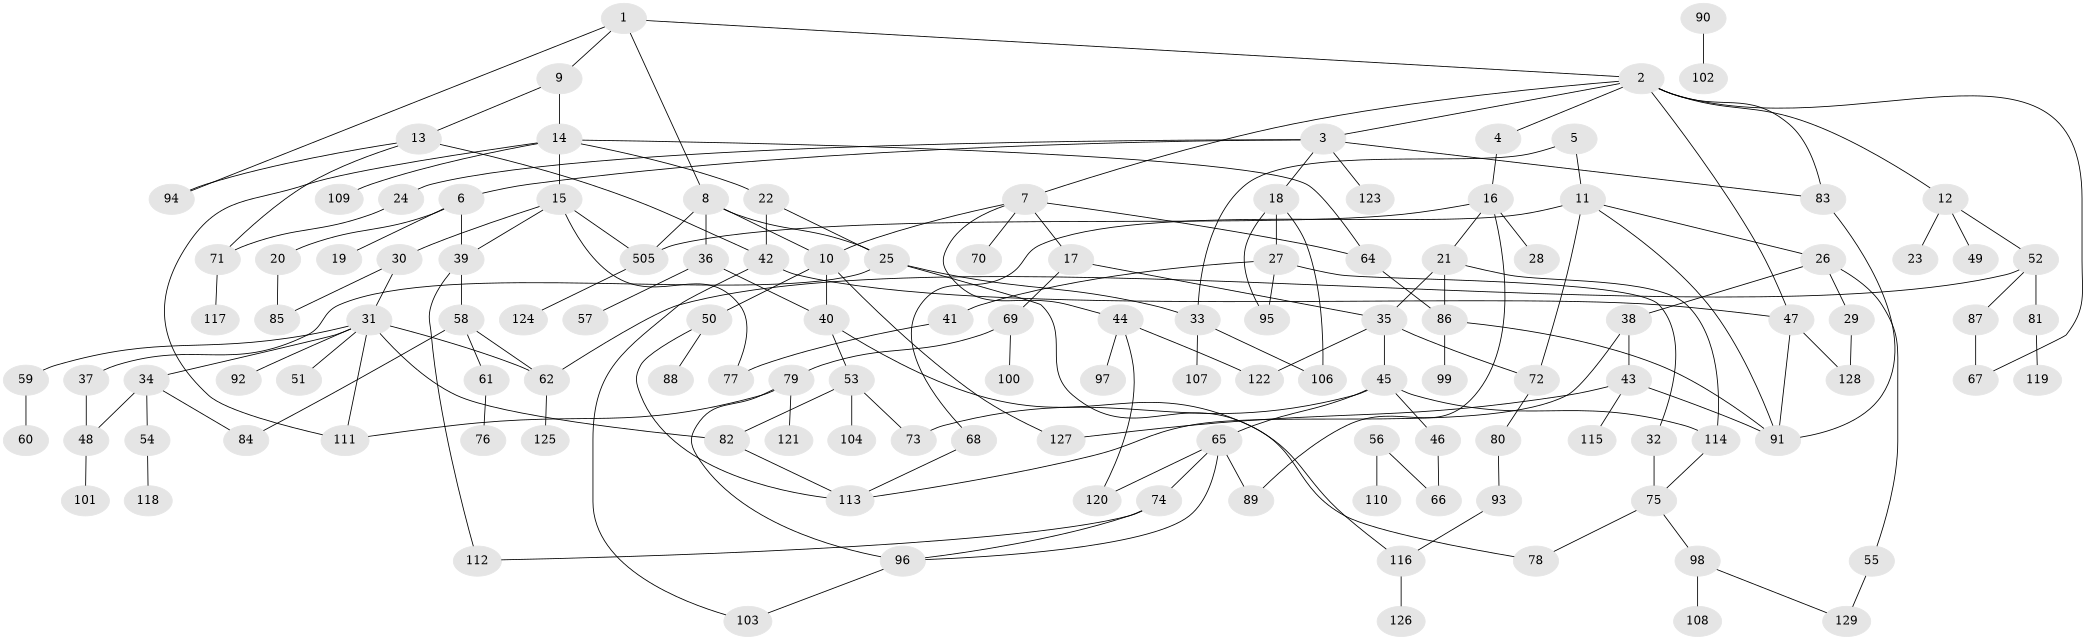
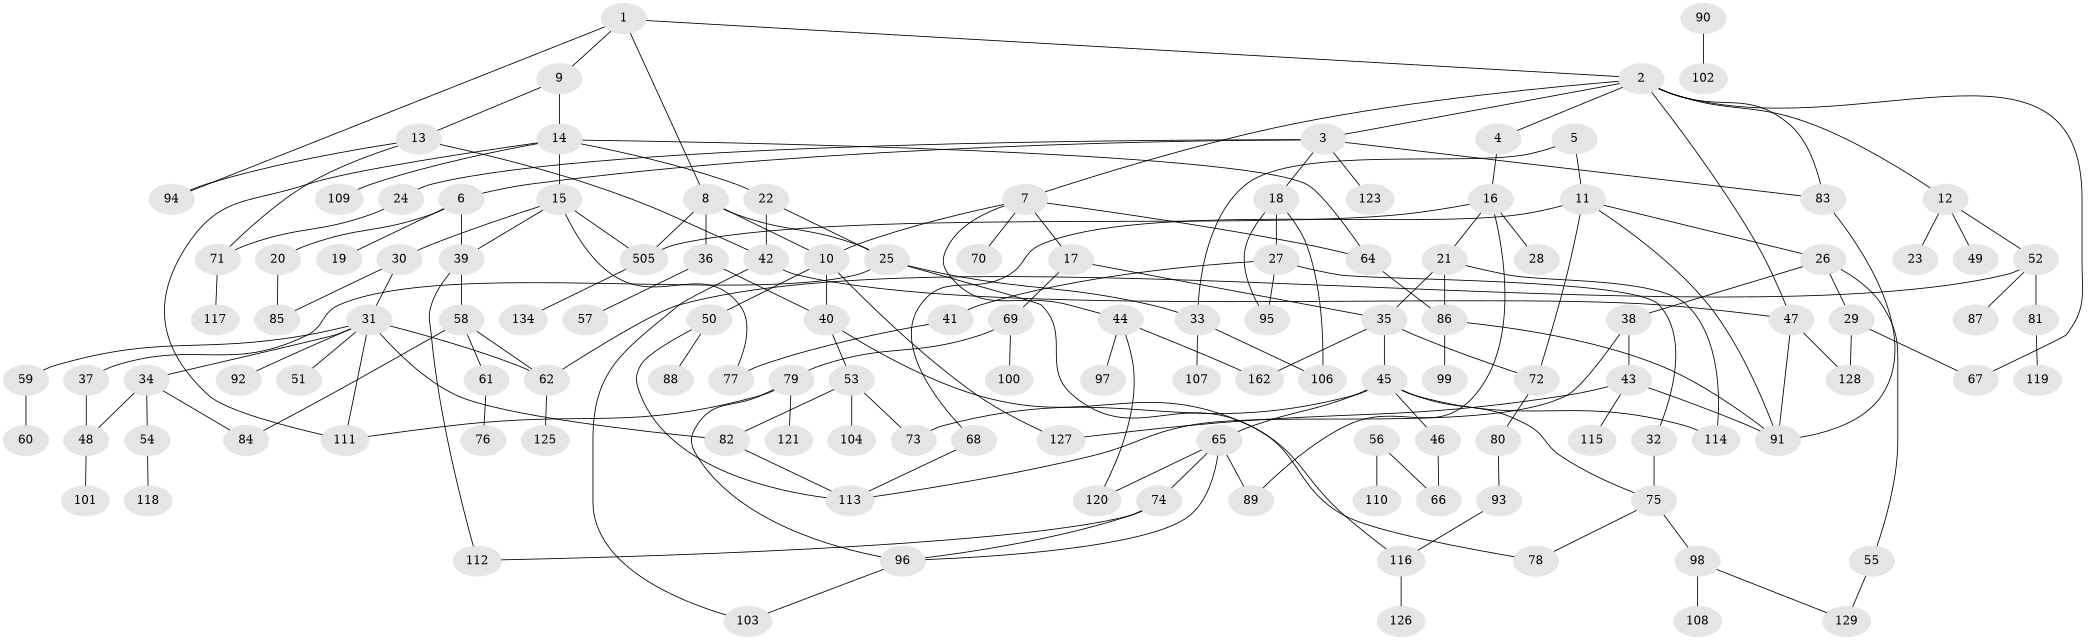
node "124": label "124" -> "134"
edge "87" -- "67": now "29" -- "67"
node "122": label "122" -> "162"
edge "114" -- "75": now "45" -- "75"
